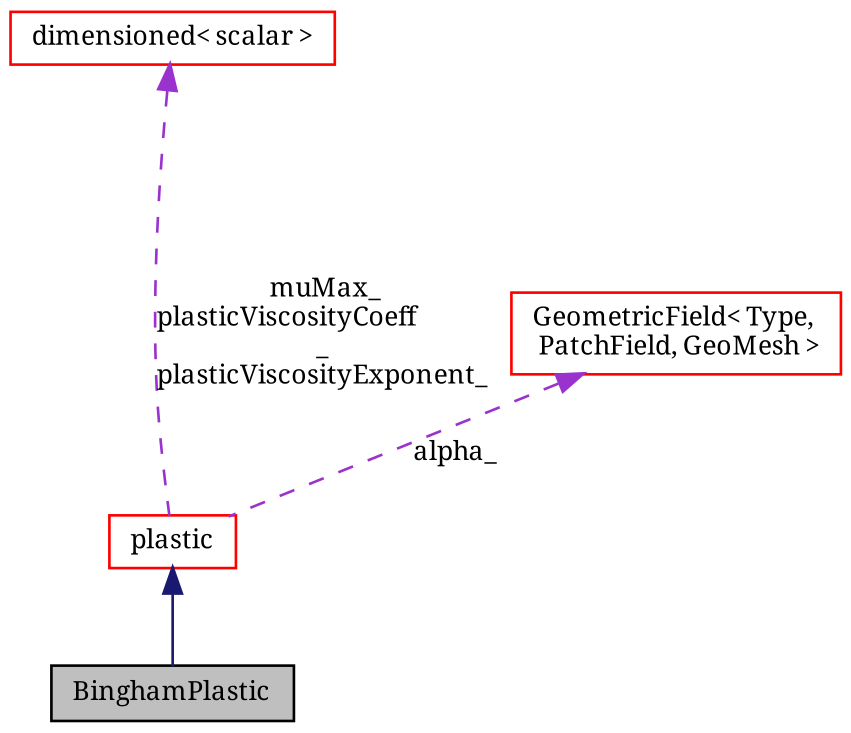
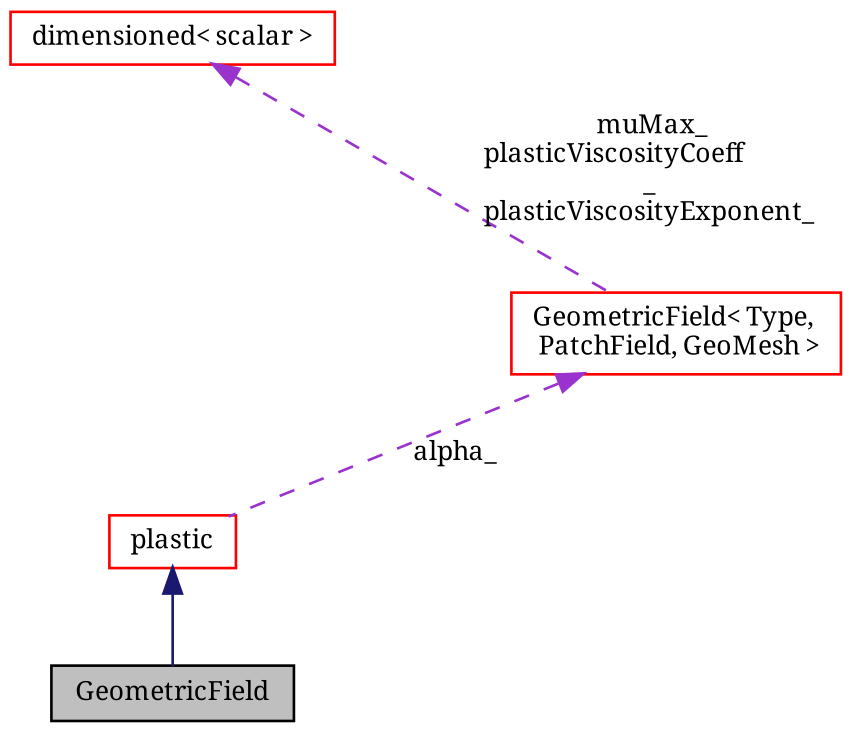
edge "plastic" -> "dimensioned< scalar >": now "GeometricField< Type, PatchField, GeoMesh >" -> "dimensioned< scalar >"
node "BinghamPlastic": label "BinghamPlastic" -> "GeometricField"
